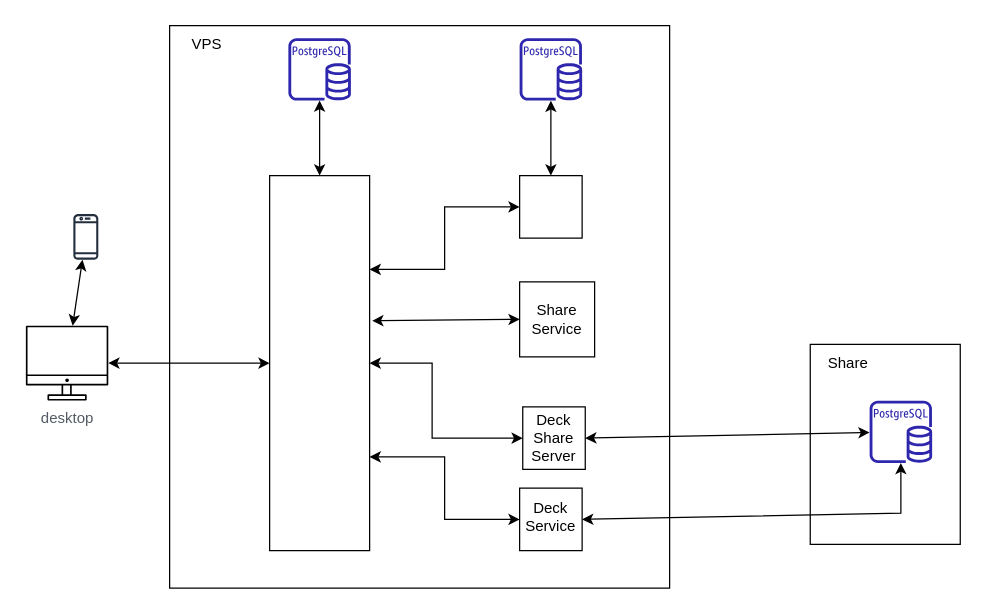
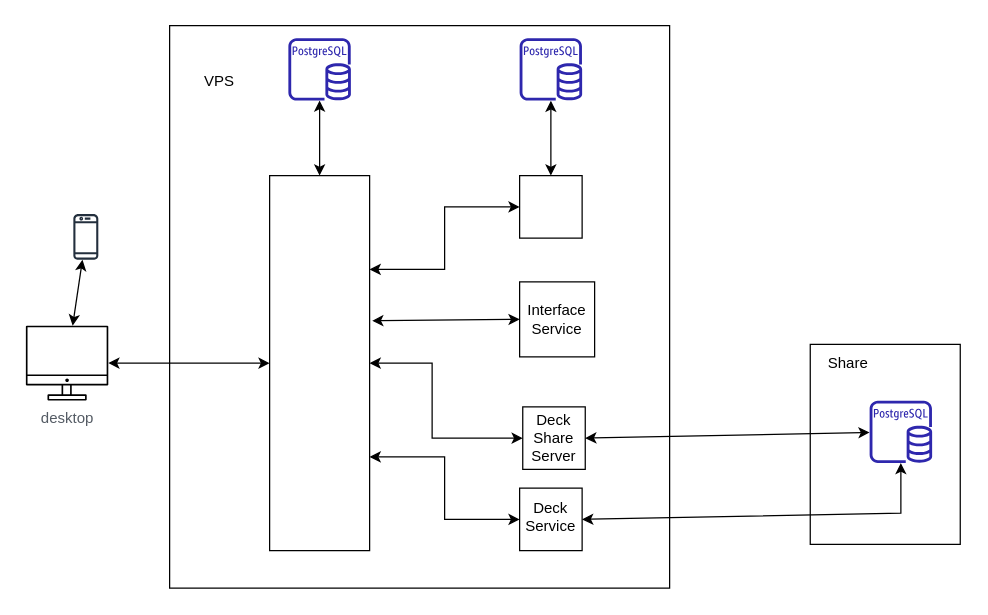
node "VPS": moved (207, 44) -> (219, 82)
node "Share Service": label "Share Service" -> "Interface Service"
